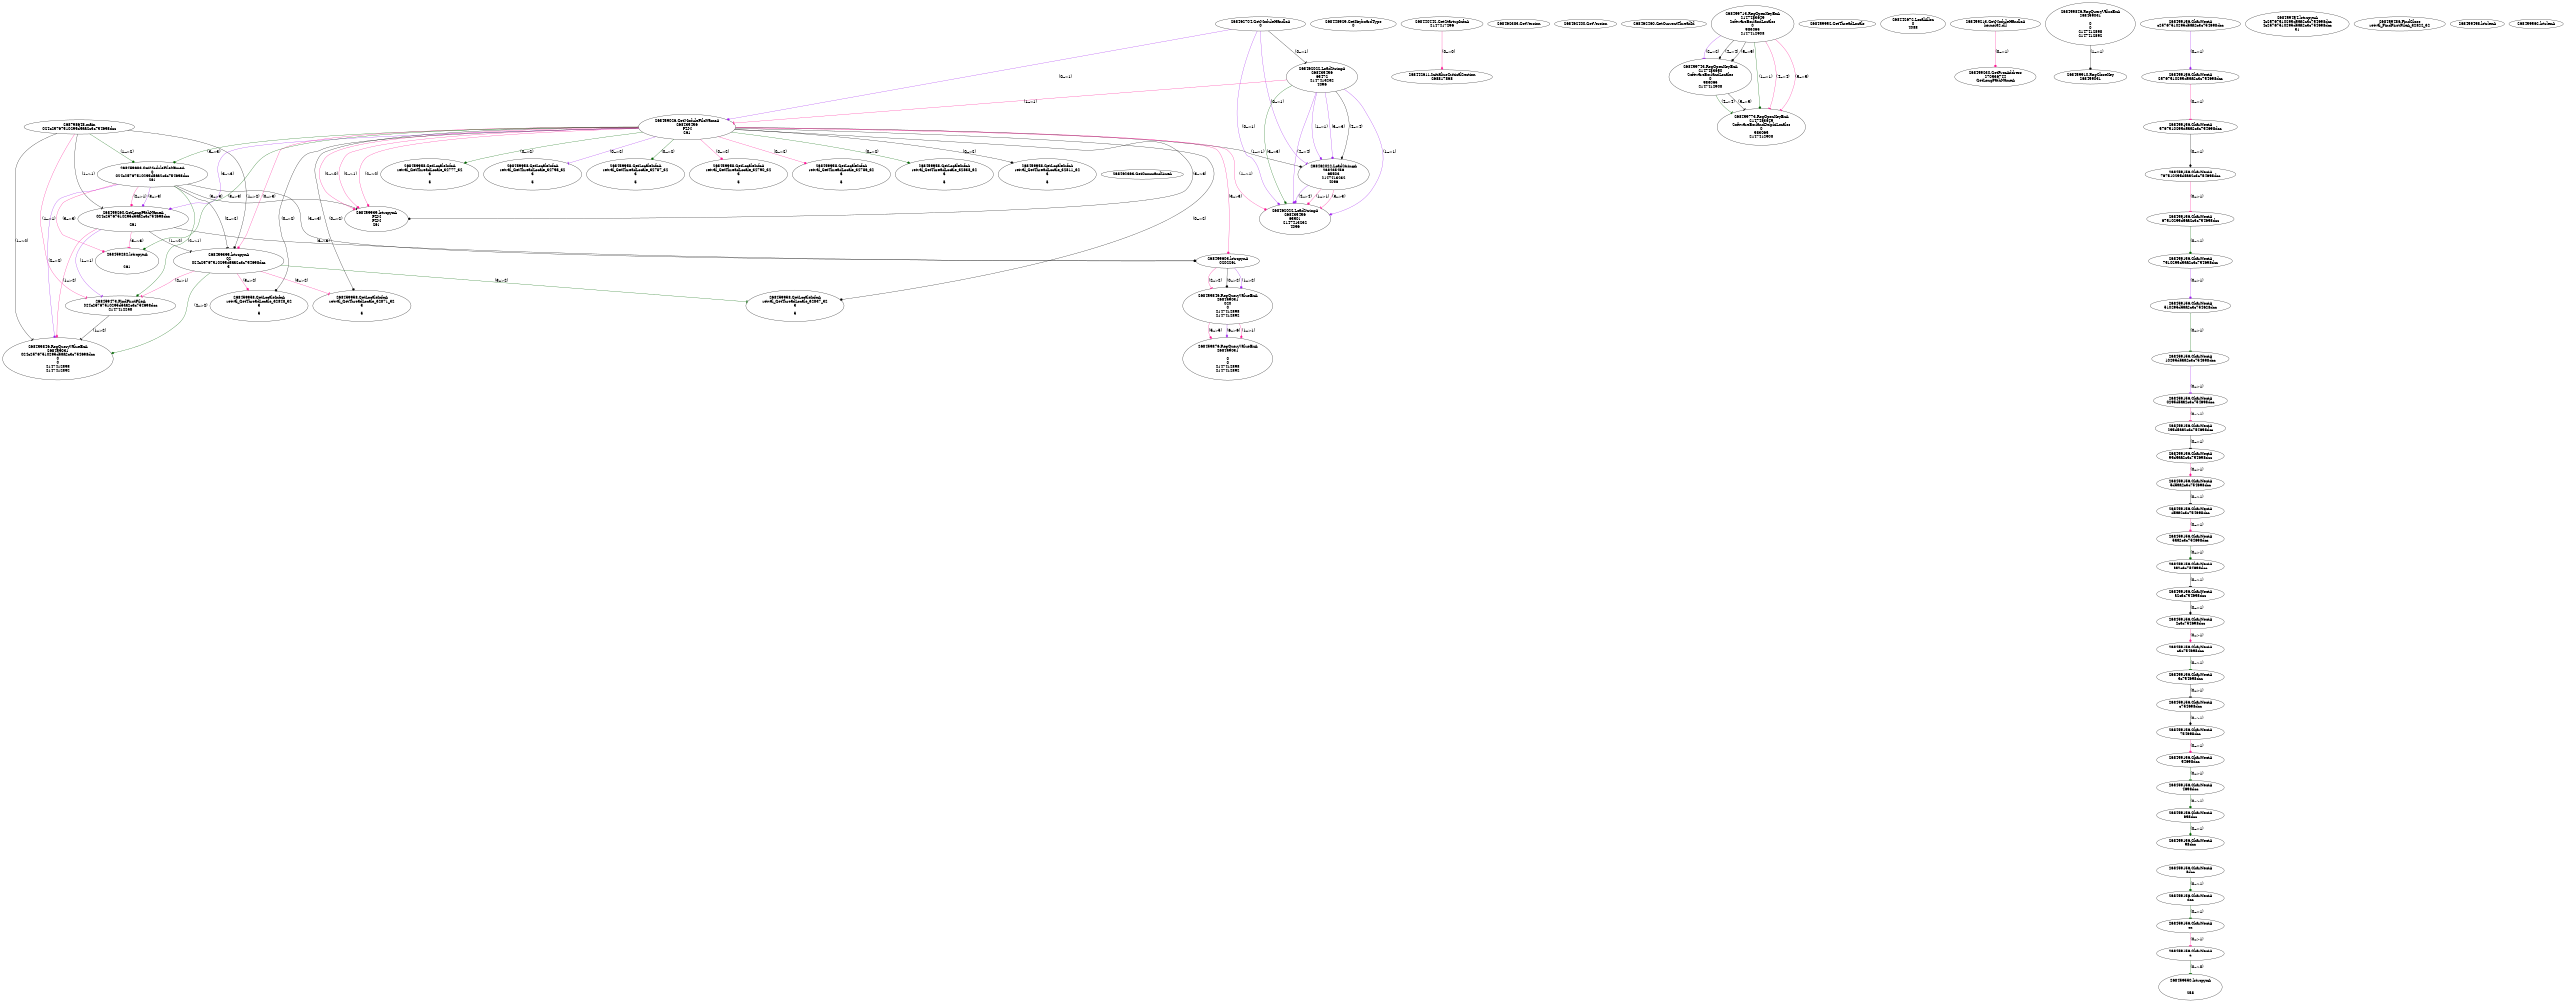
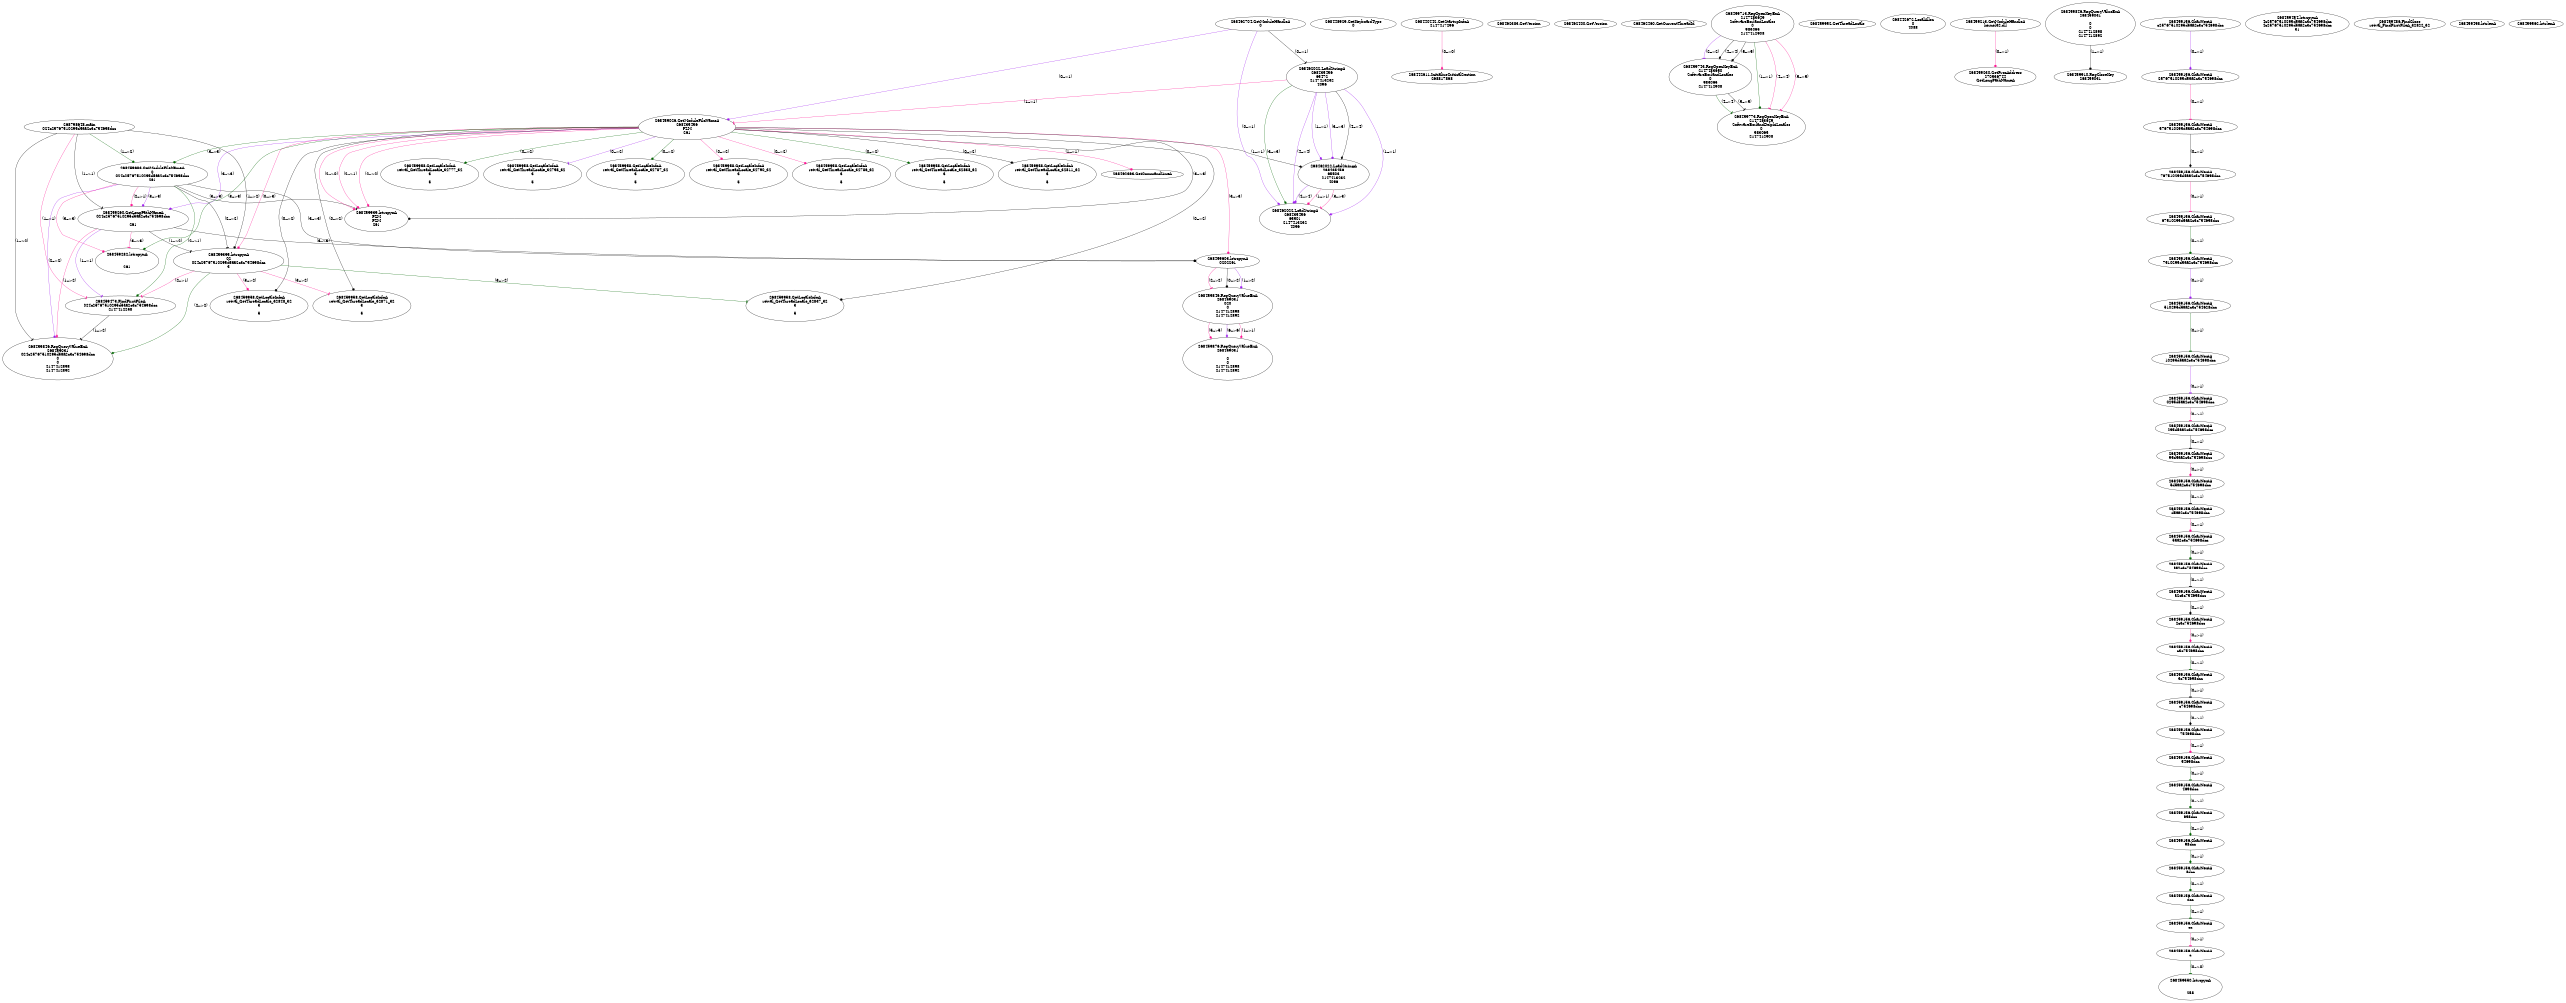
edge "268462704.GetModuleHandleA 0" -> "268462022.LoadStringA 268435456 65503 2147413232 4096": removed, label "(0-->1)"
edge "268459026.GetModuleFileNameA 268435456 PZM 261" -> "268462022.LoadStringA 268435456 65501 2147413232 4096": now "268459026.GetModuleFileNameA 268435456 PZM 261" -> "268462363.GetCommandLineA"
edge "268459156.CharNextA 98dcc" -> "268459156.CharNextA 8dcc": added, label "(0-->1)"
